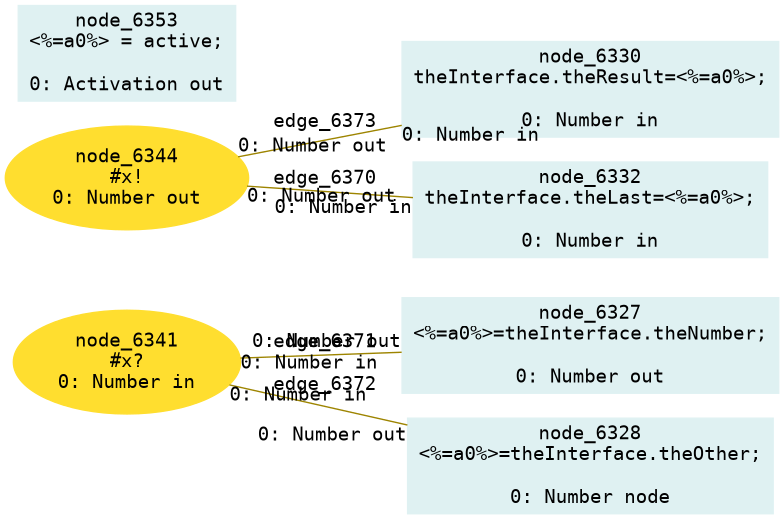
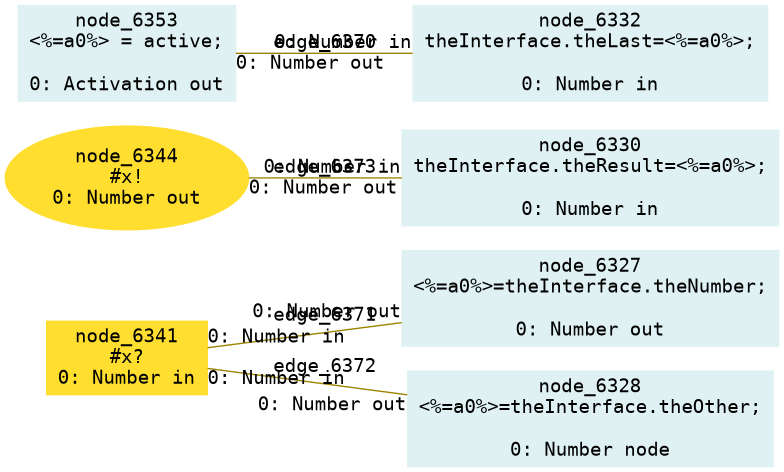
edge "node_6344 #x! 0: Number out" -- "node_6332 theInterface.theLast=<%=a0%>; 0: Number in": now "node_6353 <%=a0%> = active; 0: Activation out" -- "node_6332 theInterface.theLast=<%=a0%>; 0: Number in"
node "node_6341 #x? 0: Number in": shape ellipse -> box
